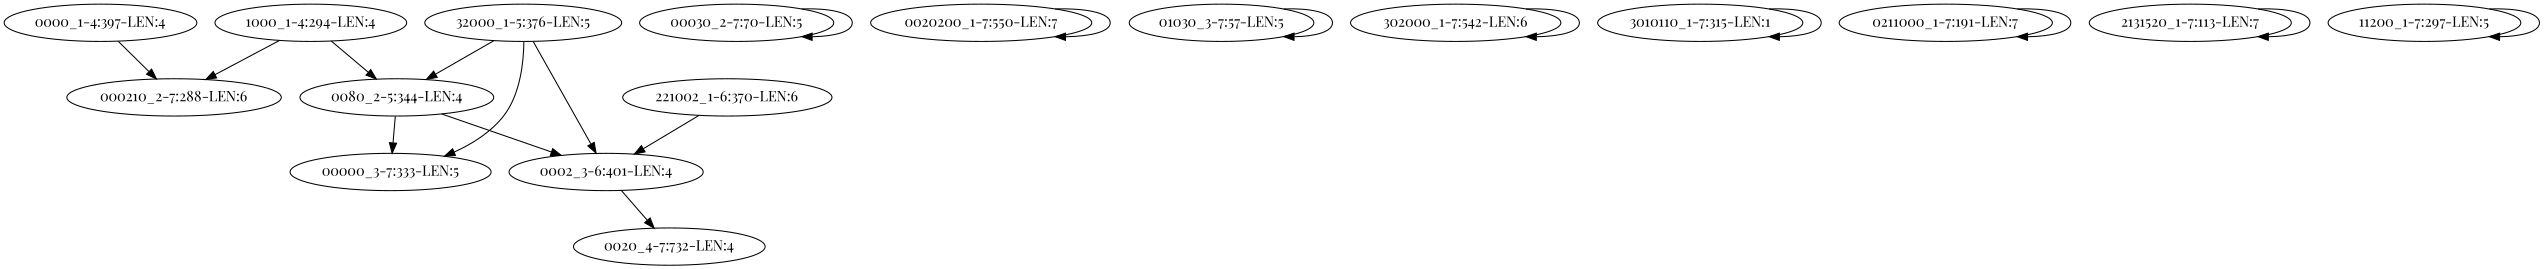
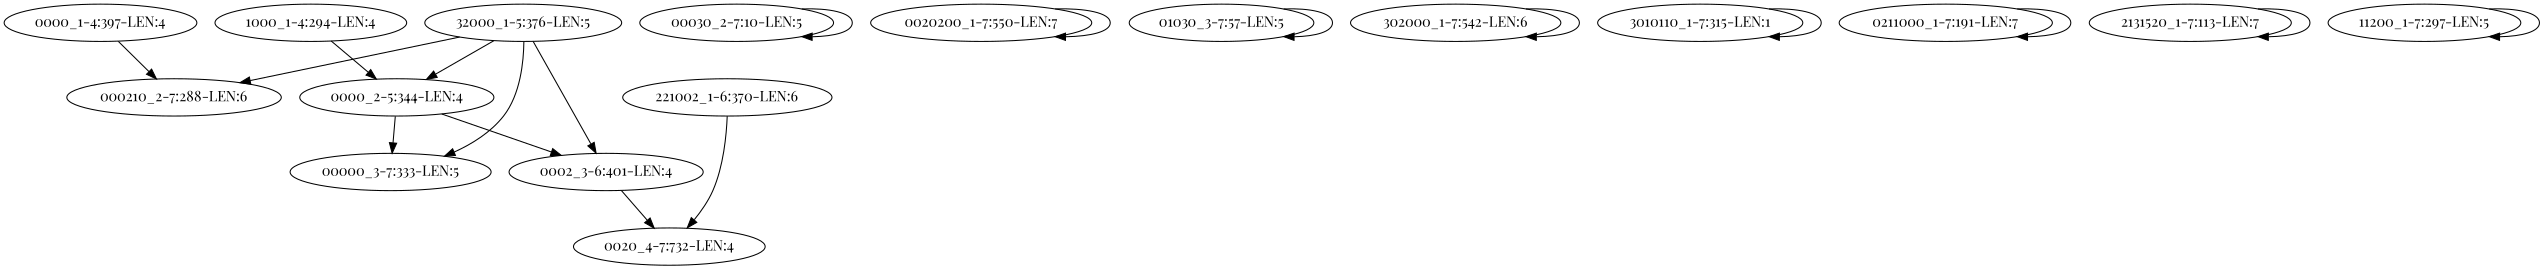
node "00030_2-7:70-LEN:5": label "00030_2-7:70-LEN:5" -> "00030_2-7:10-LEN:5"
edge "1000_1-4:294-LEN:4" -> "000210_2-7:288-LEN:6": now "32000_1-5:376-LEN:5" -> "000210_2-7:288-LEN:6"
node "0080_2-5:344-LEN:4": label "0080_2-5:344-LEN:4" -> "0000_2-5:344-LEN:4"
edge "221002_1-6:370-LEN:6" -> "0002_3-6:401-LEN:4": now "221002_1-6:370-LEN:6" -> "0020_4-7:732-LEN:4"
